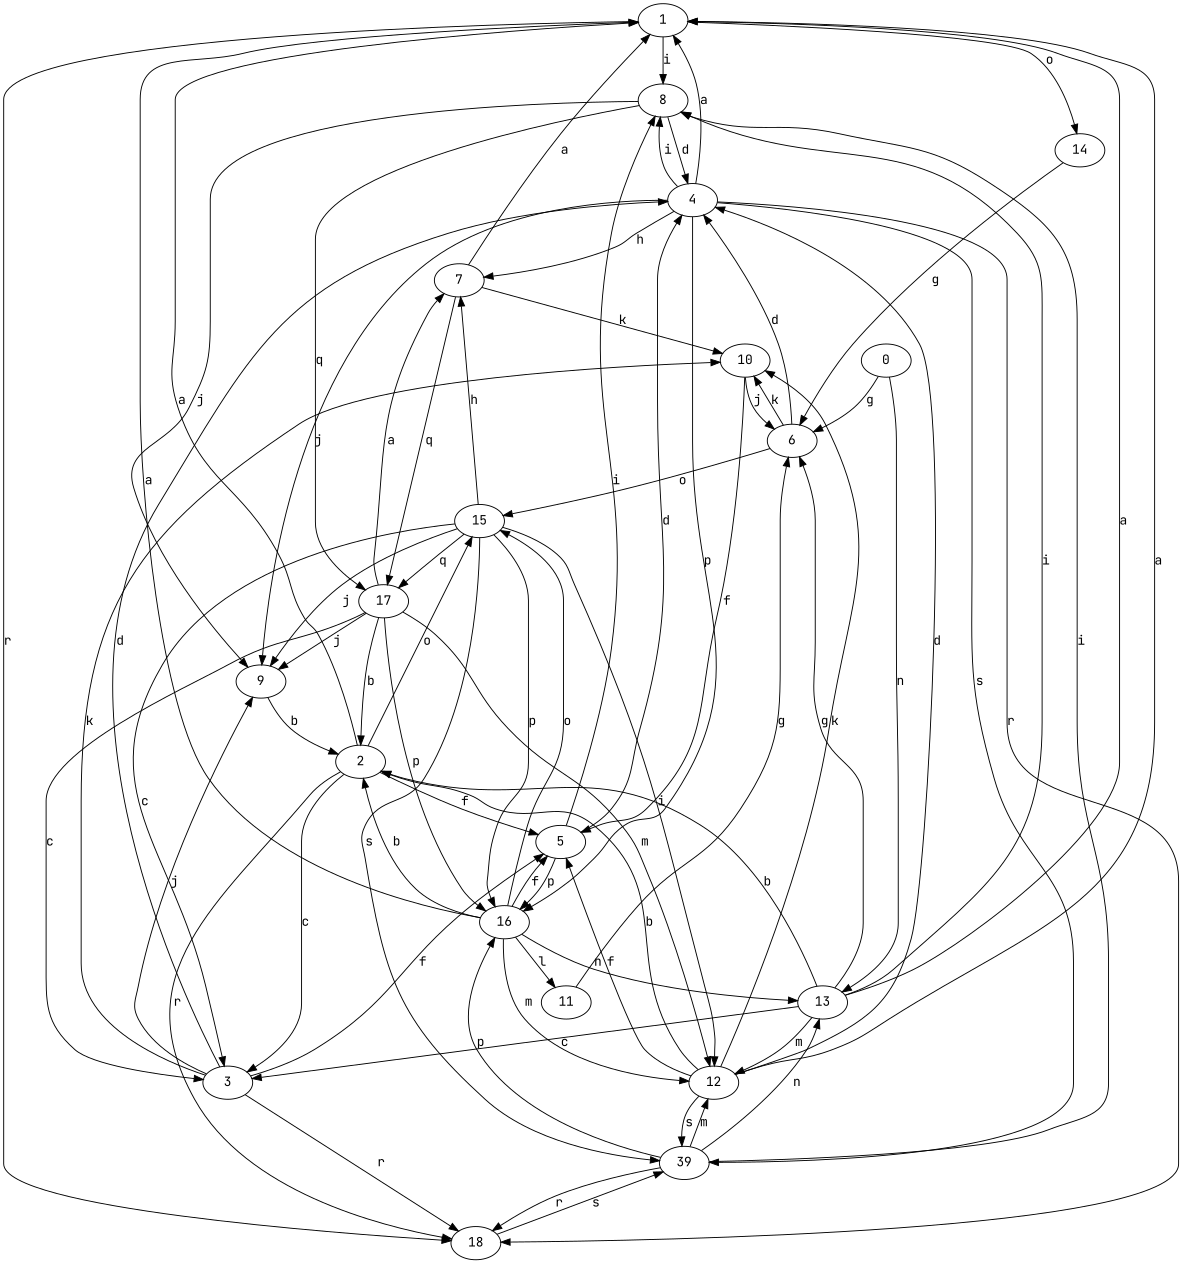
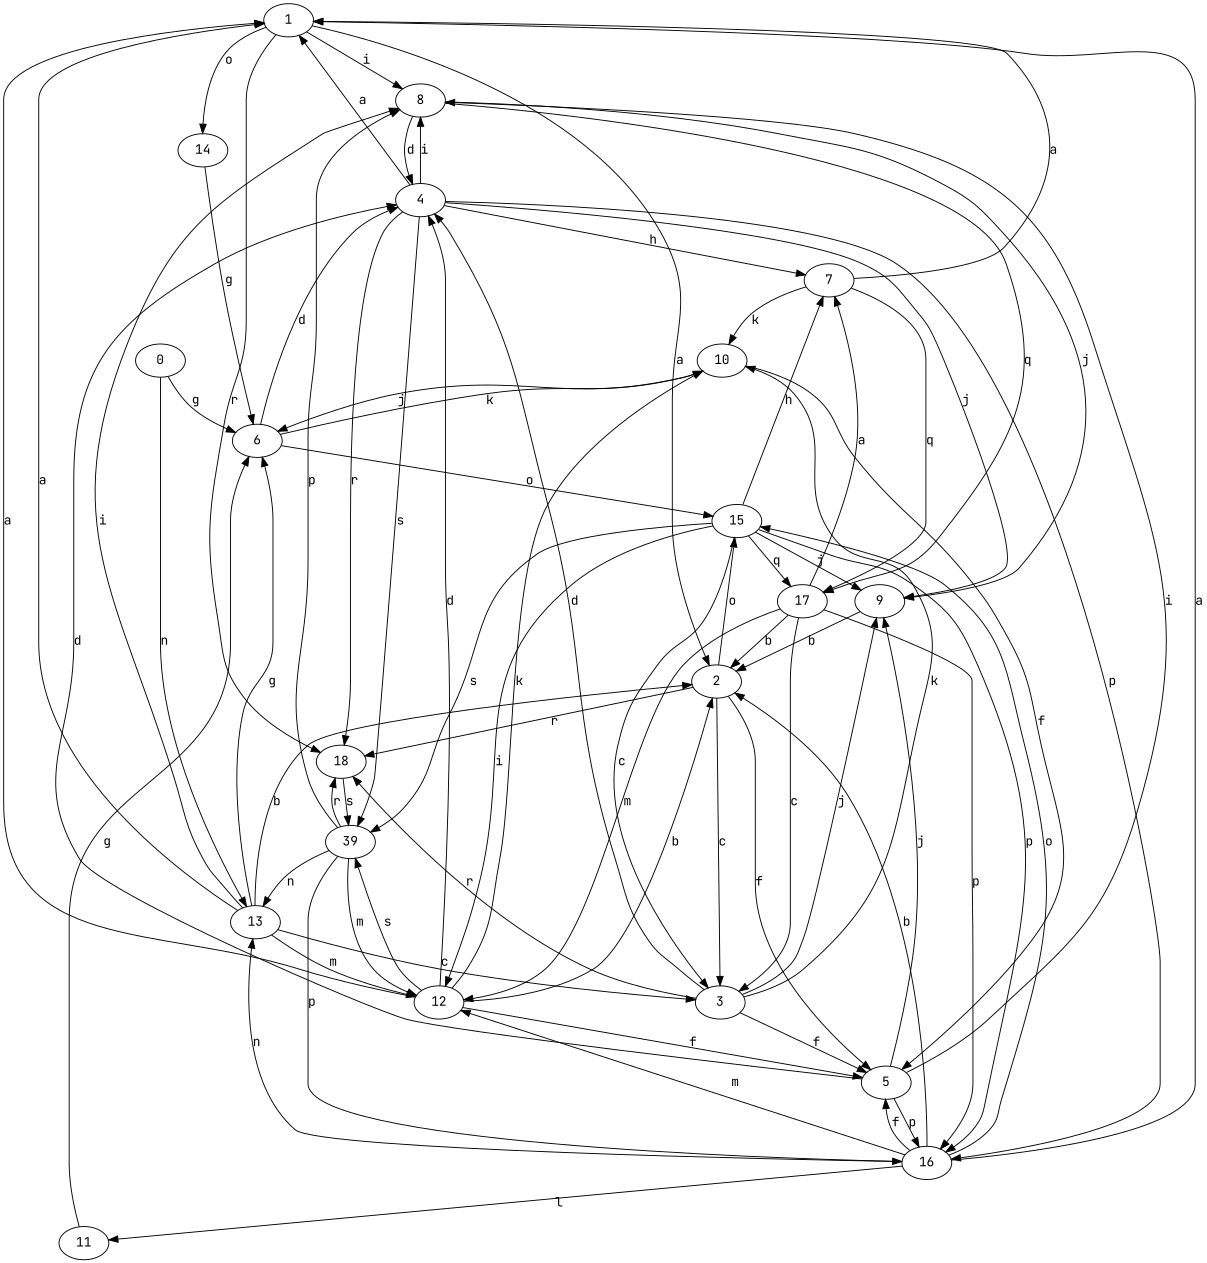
edge "2" -> "1": reversed
edge "17" -> "9": now "5" -> "9"
edge "39" -> "8": label "i" -> "p"
